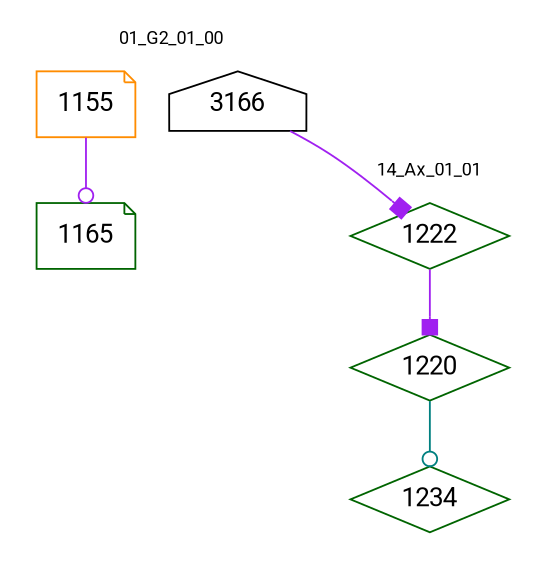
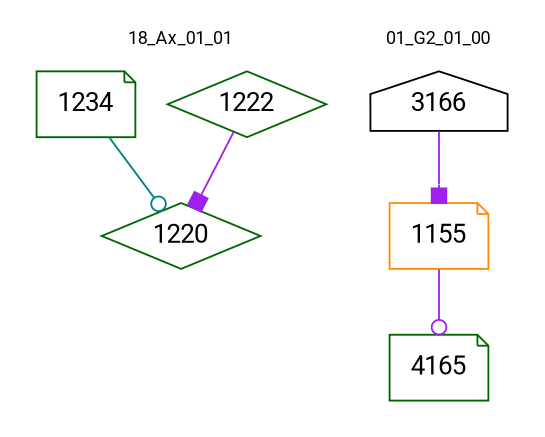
edge "3166" -> "1222": now "3166" -> "1155"
cluster "14_Ax_01_01": label "14_Ax_01_01" -> "18_Ax_01_01"
node "1165": label "1165" -> "4165"
edge "1220" -> "1234": reversed
node "1234": shape diamond -> note
